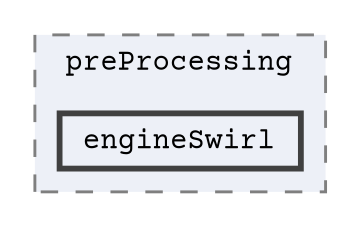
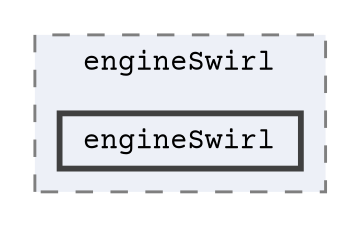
cluster "preProcessing": label "preProcessing" -> "engineSwirl"
